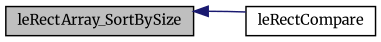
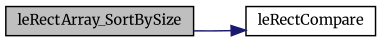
edge "leRectCompare" -> "leRectArray_SortBySize": reversed
